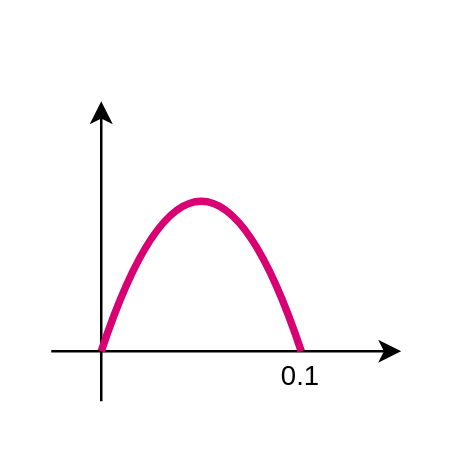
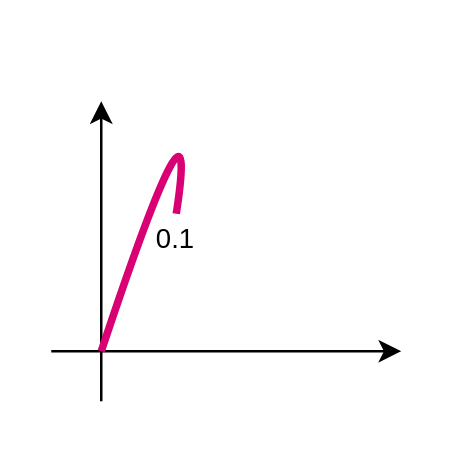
node "0.1": moved (301, 376) -> (176, 239)
